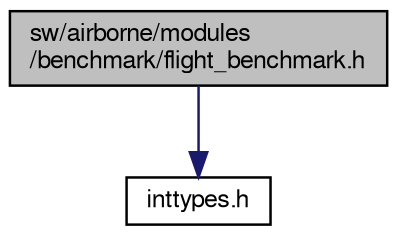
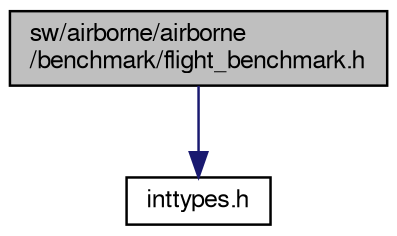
node "sw/airborne/modules /benchmark/flight_benchmark.h": label "sw/airborne/modules /benchmark/flight_benchmark.h" -> "sw/airborne/airborne /benchmark/flight_benchmark.h"
